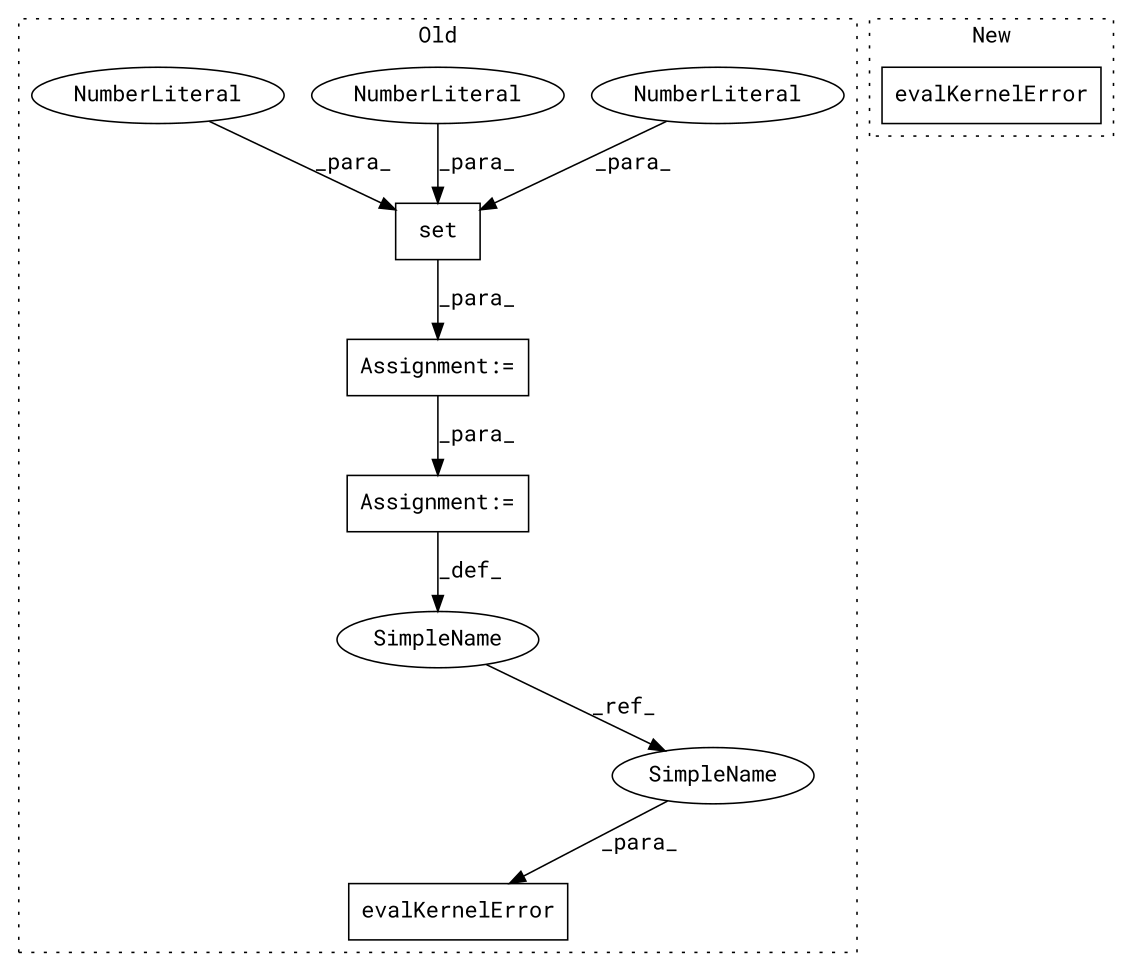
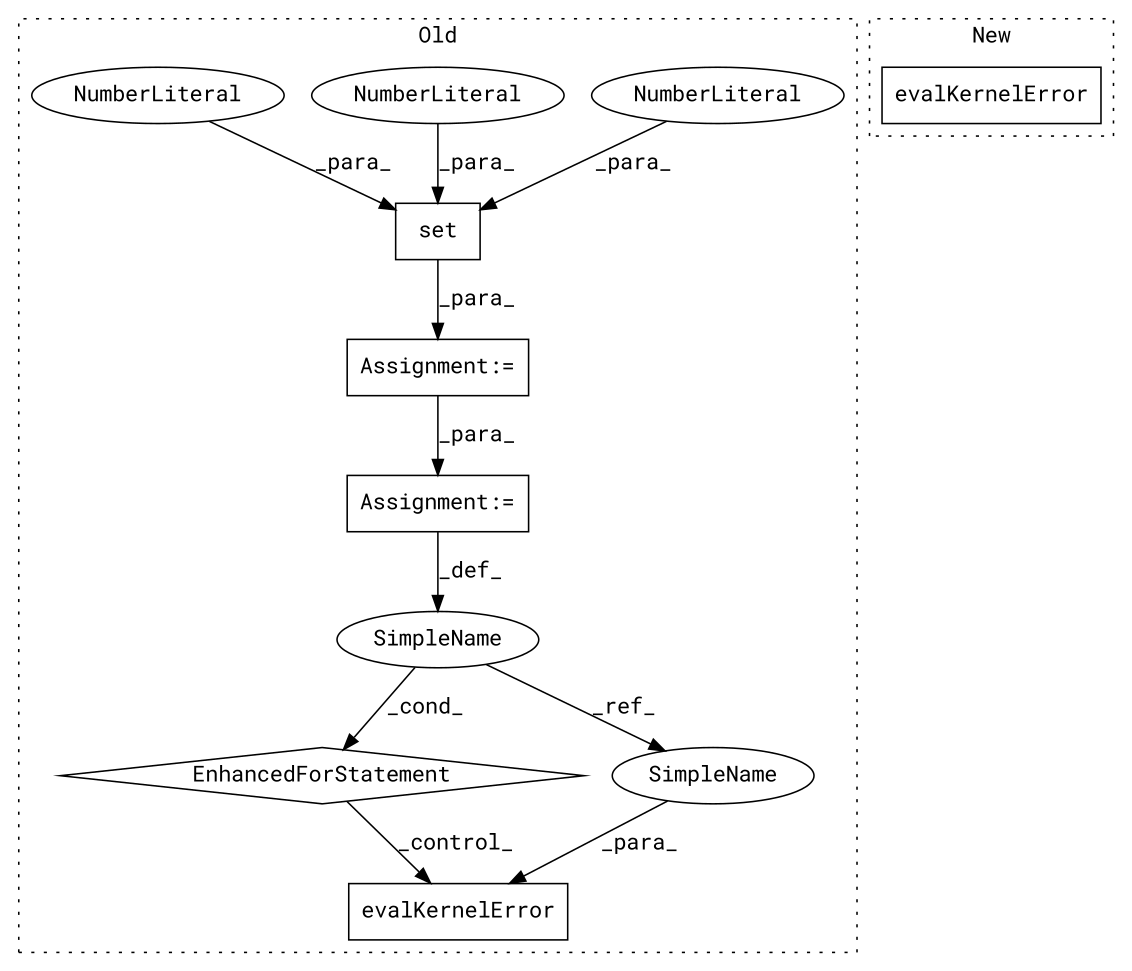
node "EnhancedForStatement": added
